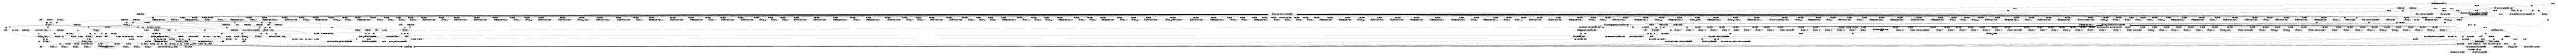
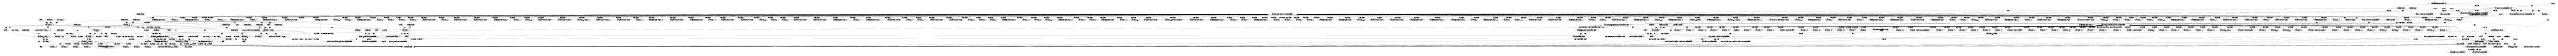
node "(Call,(const struct rsvp_object_header *)ctype)": label "(Call,(const struct rsvp_object_header *)ctype)" -> "(Call,(const struct rsvp_object_header *)tptr)"
edge "(MethodParameterIn,const u_char *tptr)" -> "(Call,obj_tptr=tptr+sizeof(struct rsvp_object_header))": removed, label "DDG: tptr"
edge "(Call,obj_tptr=tptr+sizeof(struct rsvp_object_header))" -> "(Call,EXTRACT_16BITS(obj_tptr+8))": now "(Call,obj_tptr + 7)" -> "(Call,EXTRACT_16BITS(obj_tptr+8))"
edge "(Call,obj_tptr=tptr+sizeof(struct rsvp_object_header))" -> "(Call,(const struct rsvp_obj_frr_t *)obj_tptr)": label "DDG: obj_tptr" -> "AST: obj_tptr"
node "(Call,ipaddr_tptr+17)": label "(Call,ipaddr_tptr+17)" -> "(Call,obj_tptr+17)"
node "(Call,EXTRACT_16BITS(obj_string+18))": label "(Call,EXTRACT_16BITS(obj_string+18))" -> "(Call,EXTRACT_16BITS(obj_tptr+18))"
node "(Call,obj_tptr+5)": removed
node "(Call,obj_tptr+=sizeof(addr rsvp_obj_frr_t))": label "(Call,obj_tptr+=sizeof(addr rsvp_obj_frr_t))" -> "(Call,obj_tptr+=sizeof(struct rsvp_obj_frr_t))"
node "(Call,addr_string(ndo, obj_tptr + 4))": label "(Call,addr_string(ndo, obj_tptr + 4))" -> "(Call,ipaddr_string(ndo, obj_tptr + 4))"
node "(Call,FIXME_32BITS(obj_tptr + 12))": label "(Call,FIXME_32BITS(obj_tptr + 12))" -> "(Call,EXTRACT_32BITS(obj_tptr + 12))"
edge "(Call,rsvp_obj_len=EXTRACT_16BITS(rsvp_obj_header->length))" -> "(Call,rsvp_obj_len % 4)": removed, label "DDG: rsvp_obj_len"
node "(Call,obj_tlen-=8)": label "(Call,obj_tlen-=8)" -> "(Call,obj_subobj-=8)"
edge "(MethodParameterIn,u_int tlen)" -> "(ControlStructure,if(tlen < rsvp_obj_len))": now "(MethodParameterIn,u_int tlen)" -> "(Call,tlen < rsvp_obj_len)"
edge "(Call,tlen>=sizeof(struct rsvp_object_header))" -> "(Call,tlen < rsvp_obj_len)": label "DDG: header" -> "DDG: tlen"
edge "(Call,obj_tlen >= 2 + padbytes)" -> "(Call,2 + padbytes)": removed, label "CFG:"
edge "(MethodParameterIn,const u_char *tptr)" -> "(MethodReturn,RET)": now "(Call,obj_tlen+=subobj_len)" -> "(MethodReturn,RET)"
node "(Call,ND_TTEST2(*tptr, rsvp_obj_len))": label "(Call,ND_TTEST2(*tptr, rsvp_obj_len))" -> "(Call,ND_TTEST2(*tptr, rsvp_char_len))"
